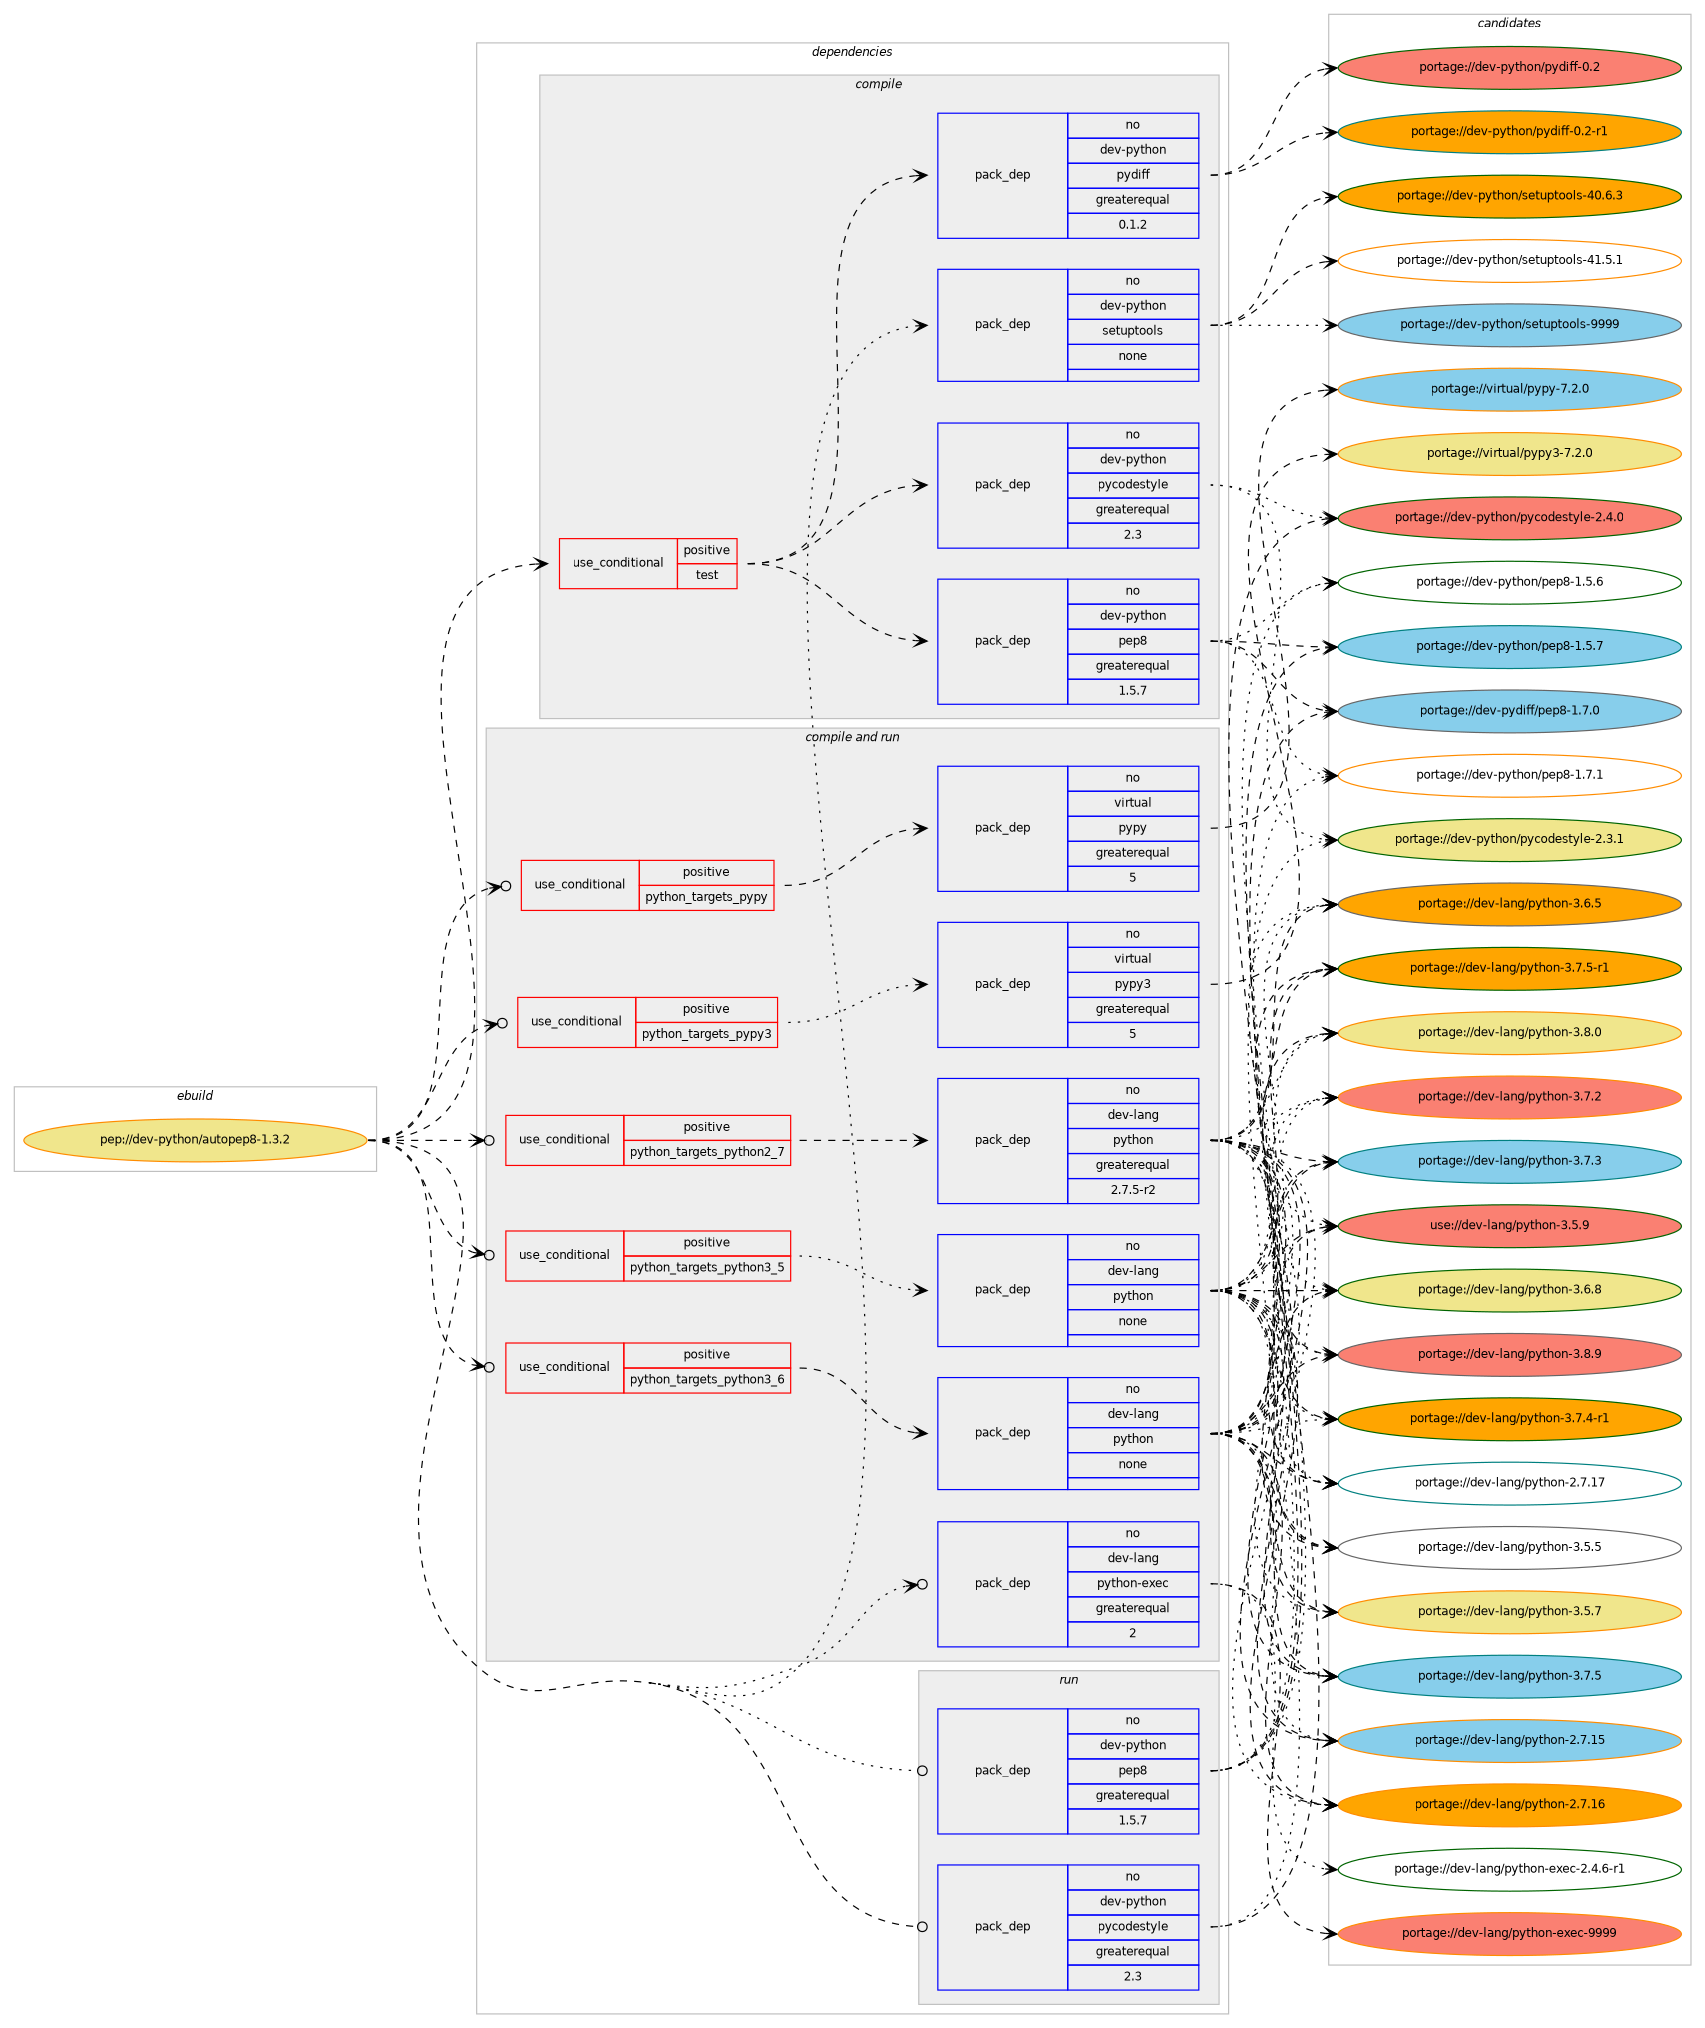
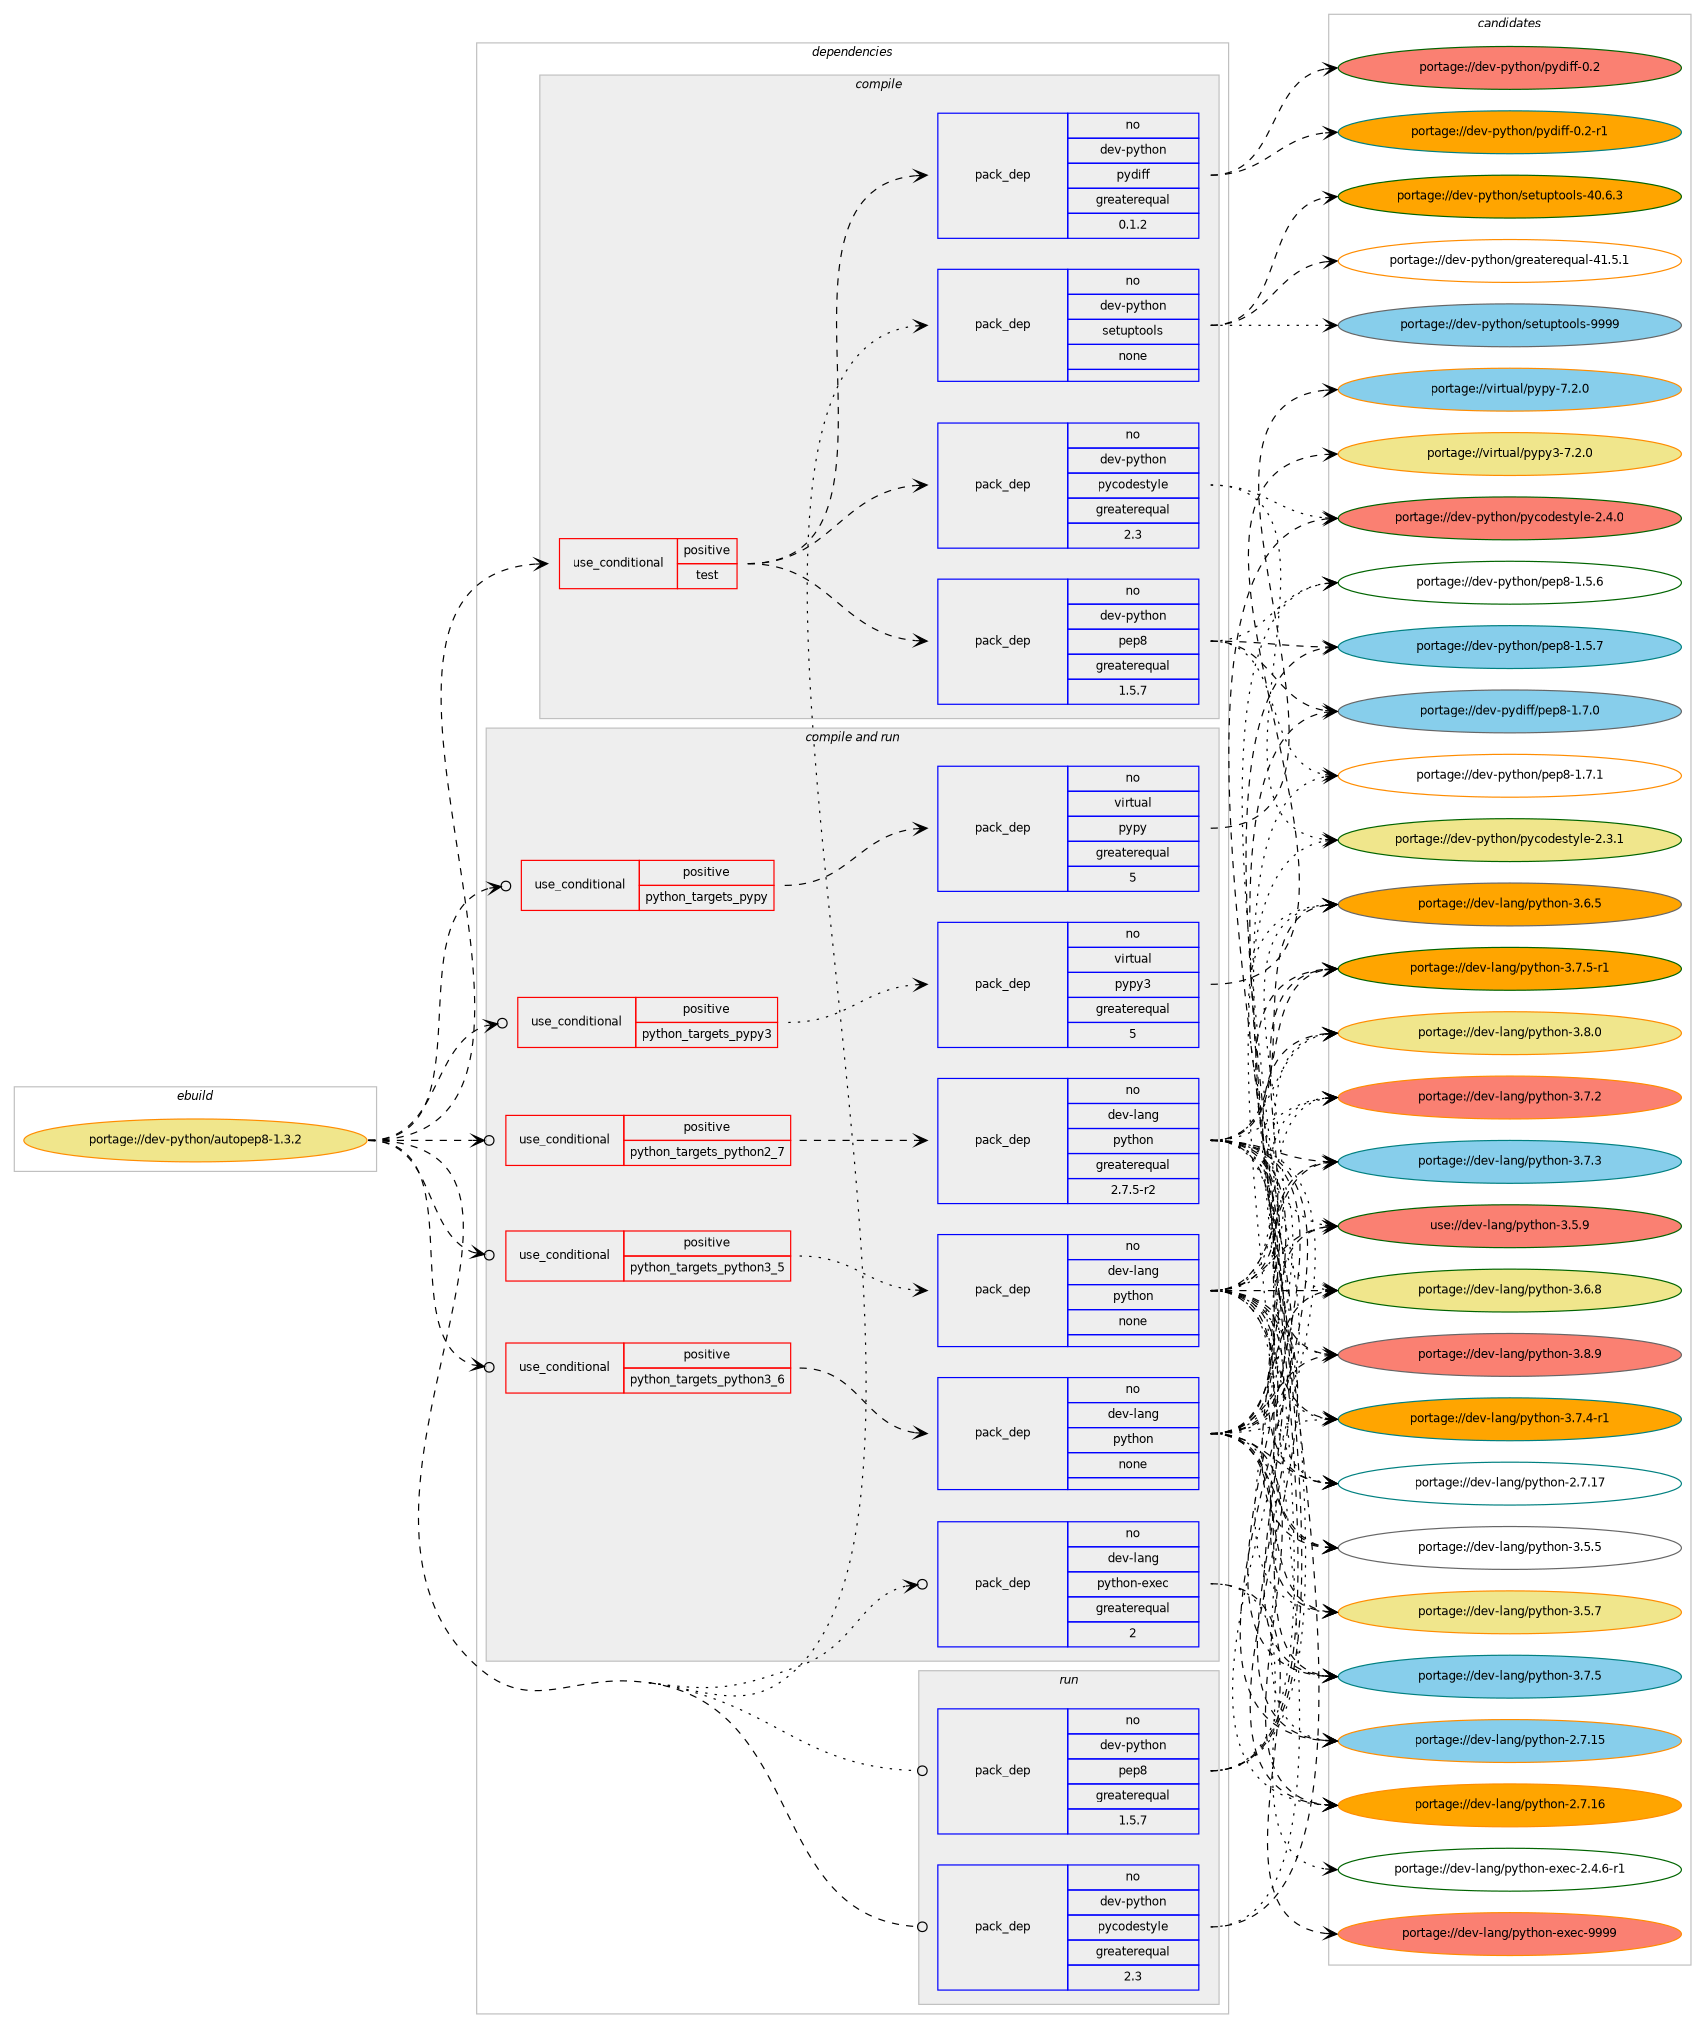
node "portage://dev-python/setuptools-41.5.1": label "portage://dev-python/setuptools-41.5.1" -> "portage://dev-python/greaterequal-41.5.1"
node "pep://dev-python/autopep8-1.3.2": label "pep://dev-python/autopep8-1.3.2" -> "portage://dev-python/autopep8-1.3.2"
node "portage://dev-lang/python-3.7.4-r1": color darkgreen -> teal
